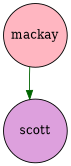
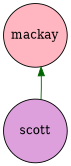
edge "mackay" -> "scott": reversed
